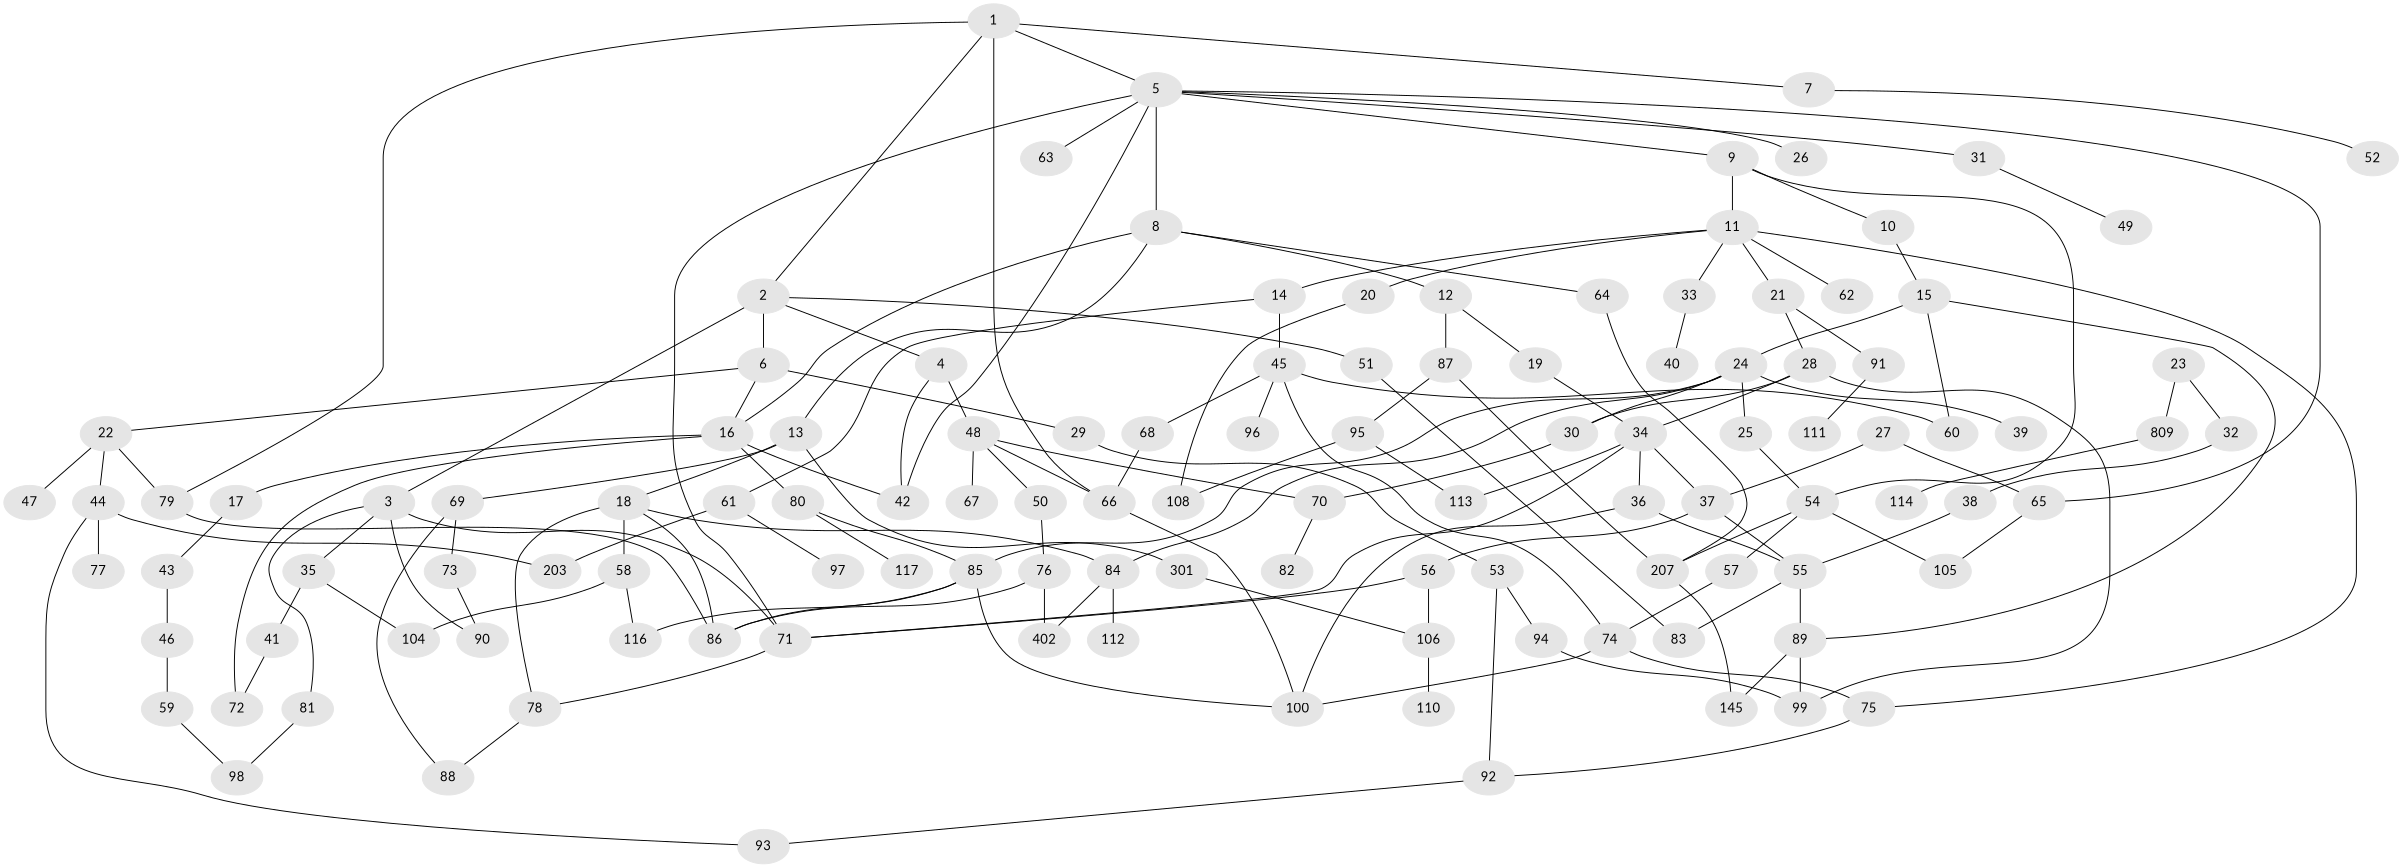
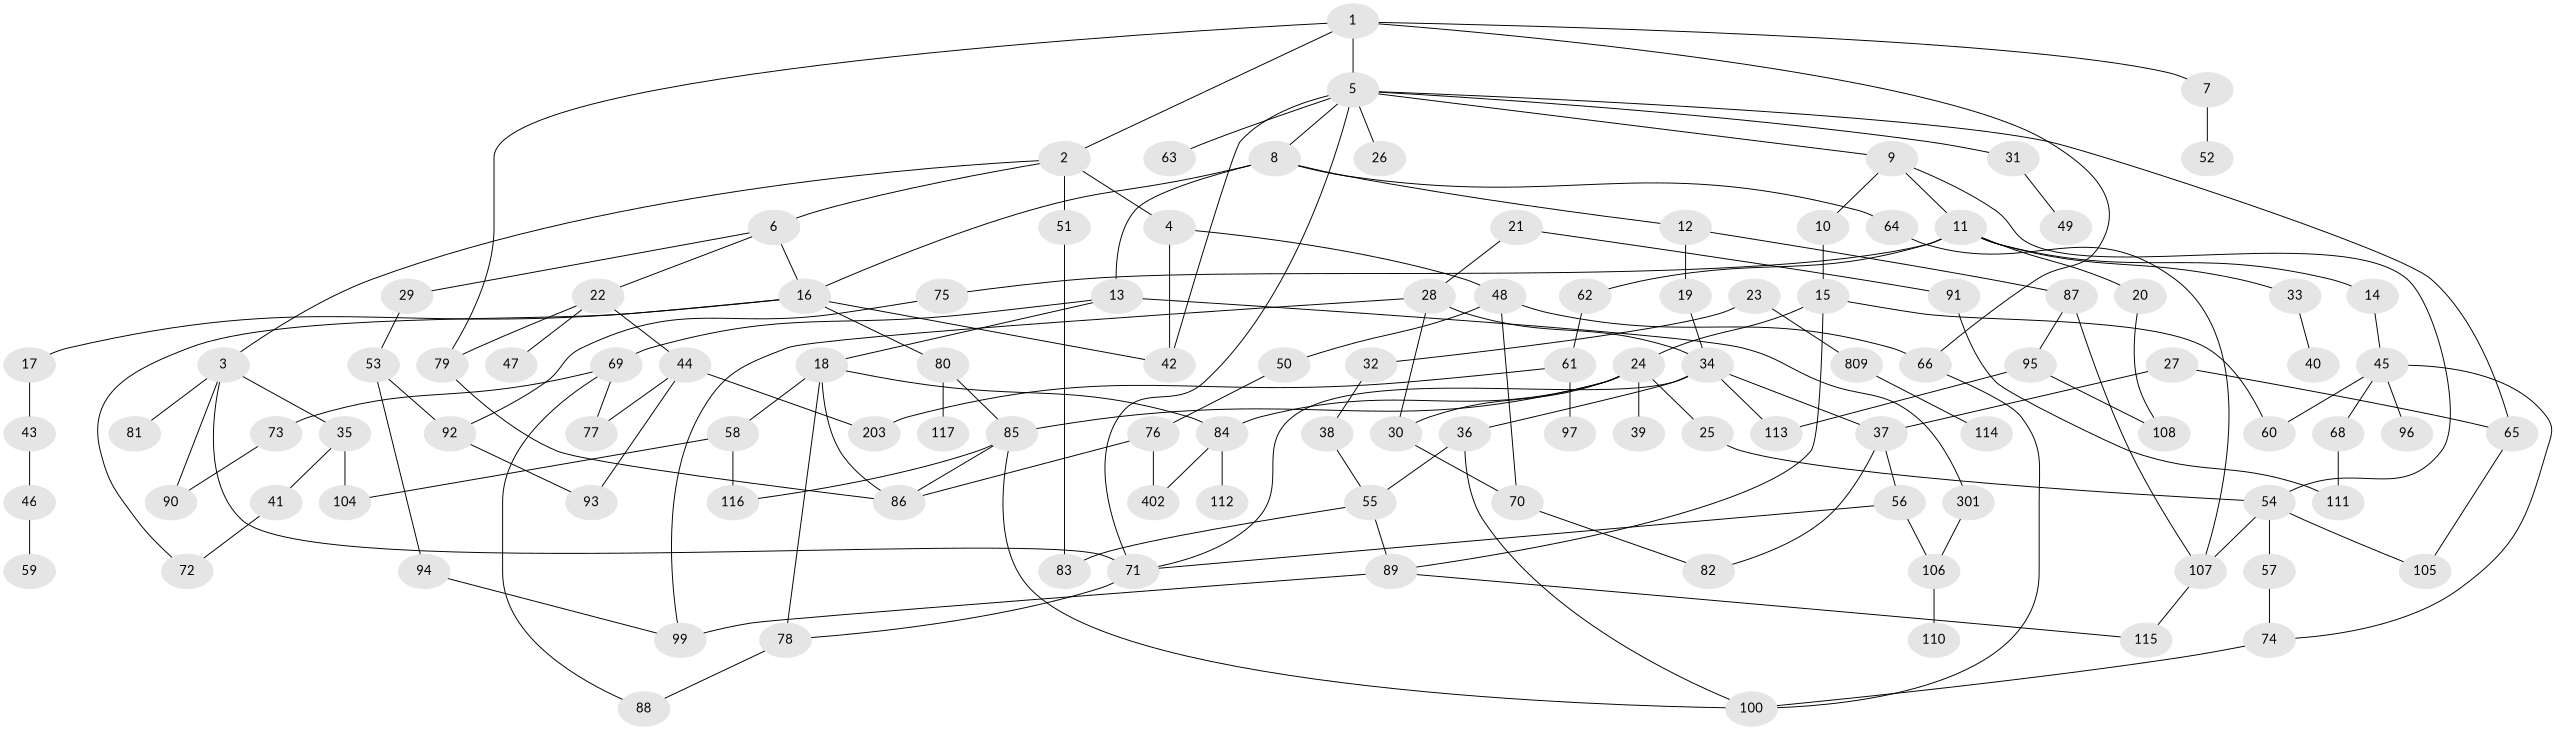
edge "11" -- "21": removed
edge "14" -- "61": now "62" -- "61"
edge "69" -- "77": added
edge "68" -- "66": now "68" -- "111"
node "67": removed
edge "37" -- "55": now "37" -- "82"
node "207": label "207" -> "107"
edge "74" -- "75": removed
node "145": label "145" -> "115"
node "98": removed
